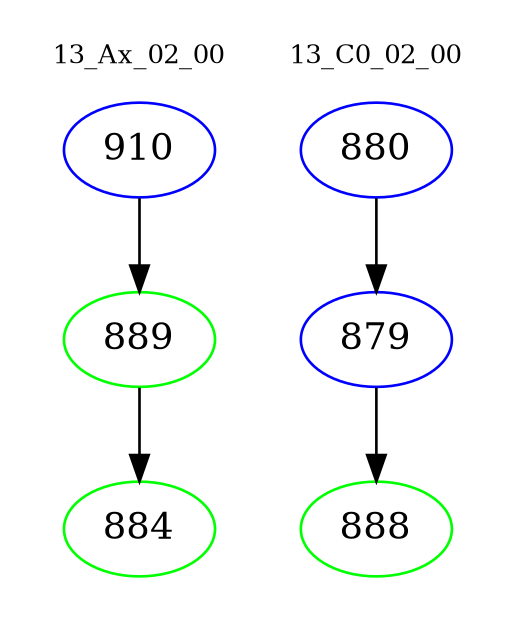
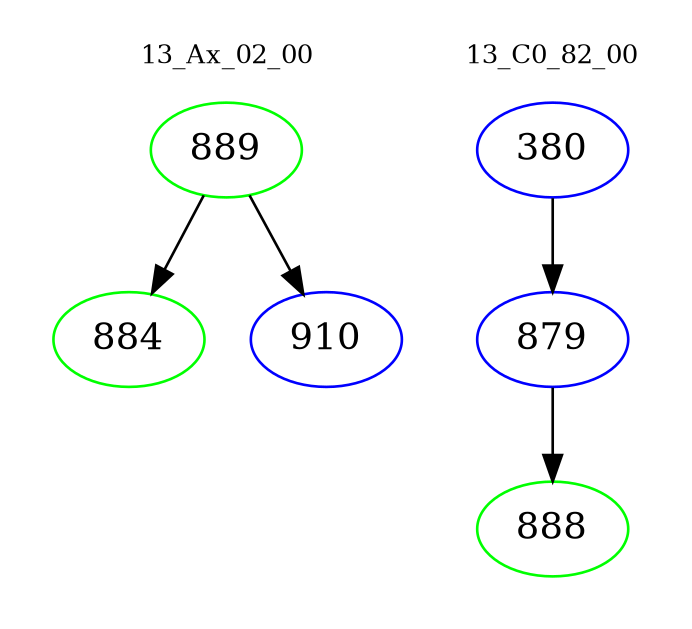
cluster "13_C0_02_00": label "13_C0_02_00" -> "13_C0_82_00"
node "880": label "880" -> "380"
edge "910" -> "889": reversed
